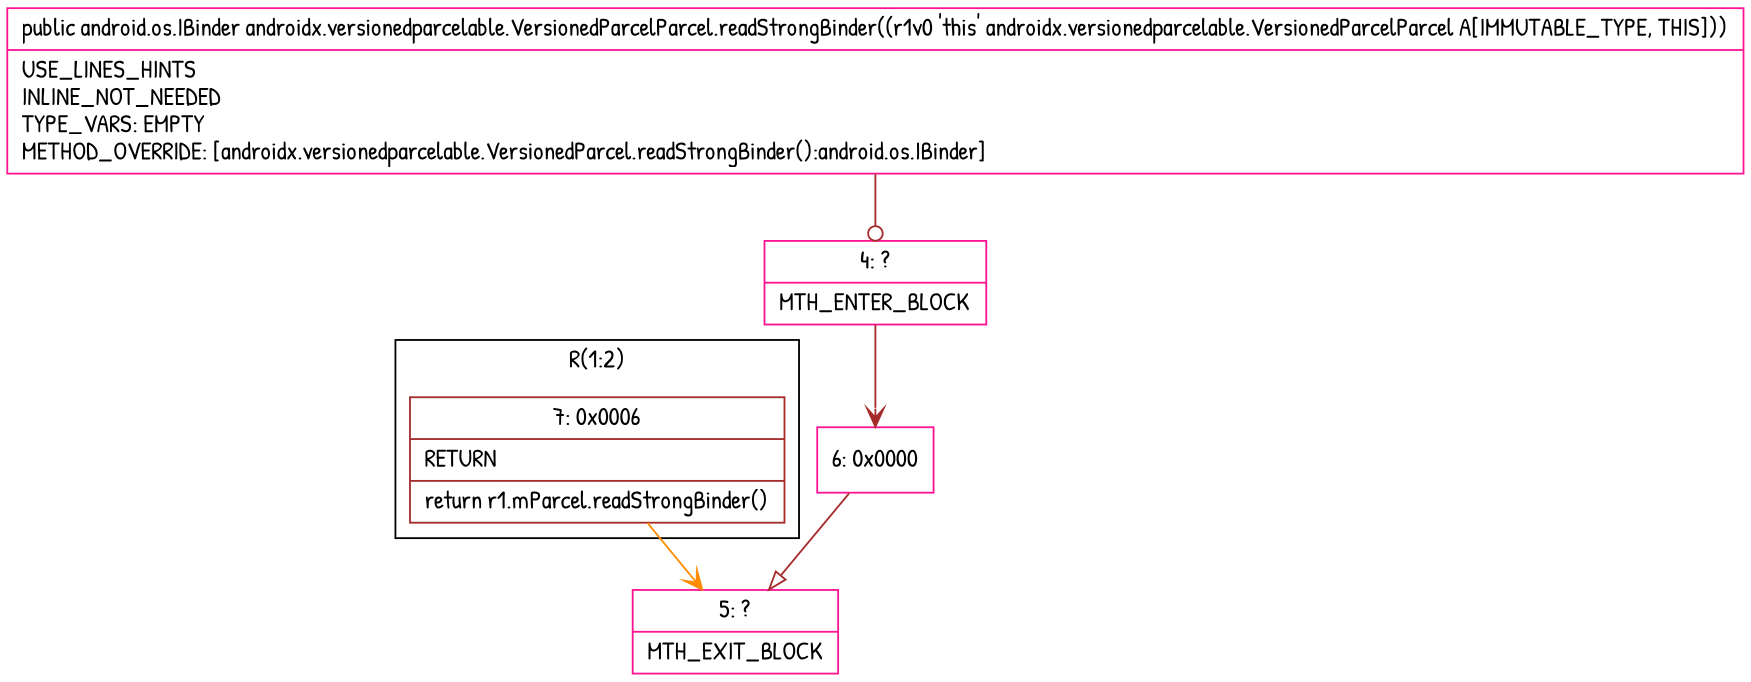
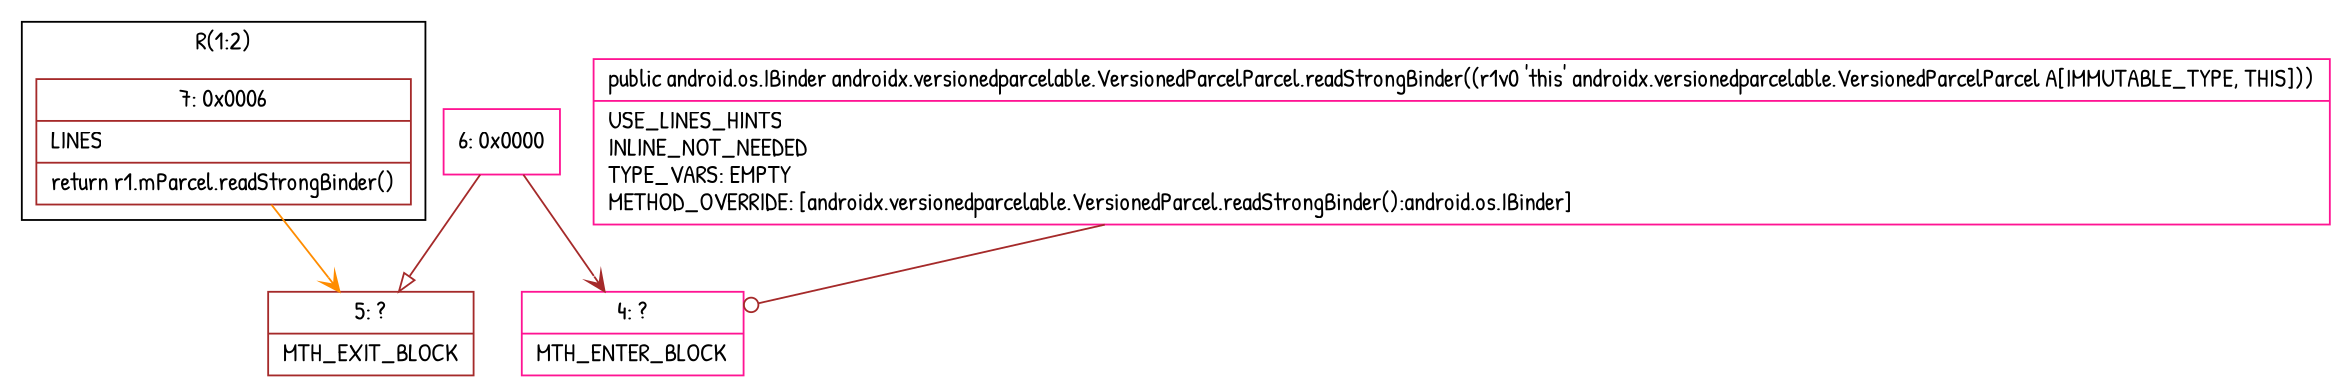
edge "4: ?" -> "6: 0x0000": reversed
node "7: 0x0006": text "RETURN" -> "LINES"
node "5: ?": color deeppink -> brown
